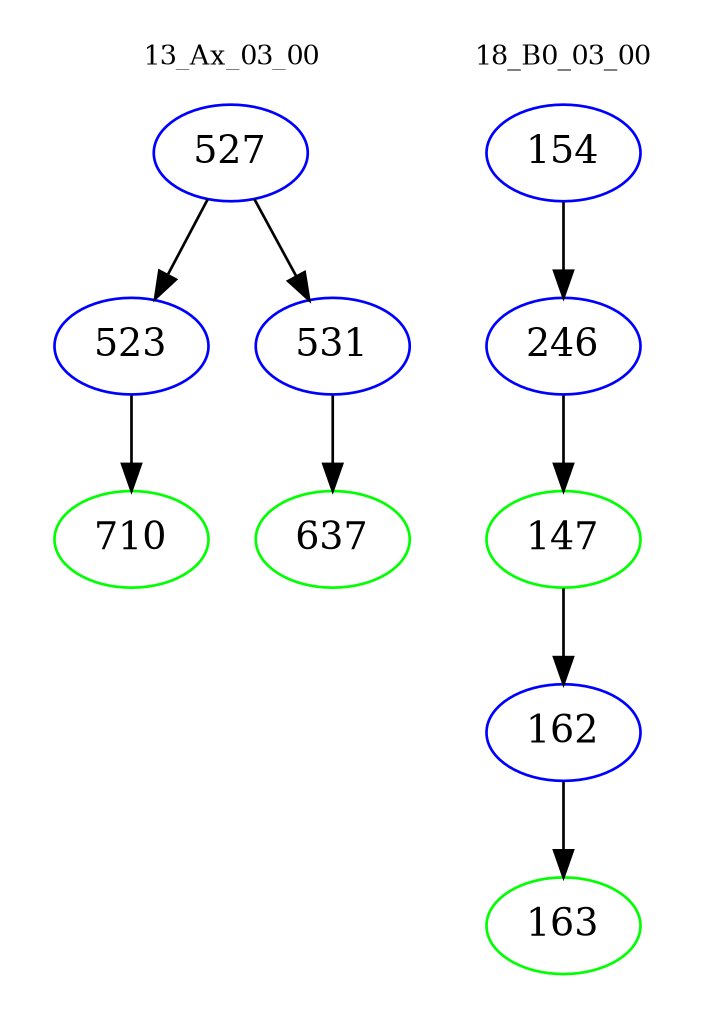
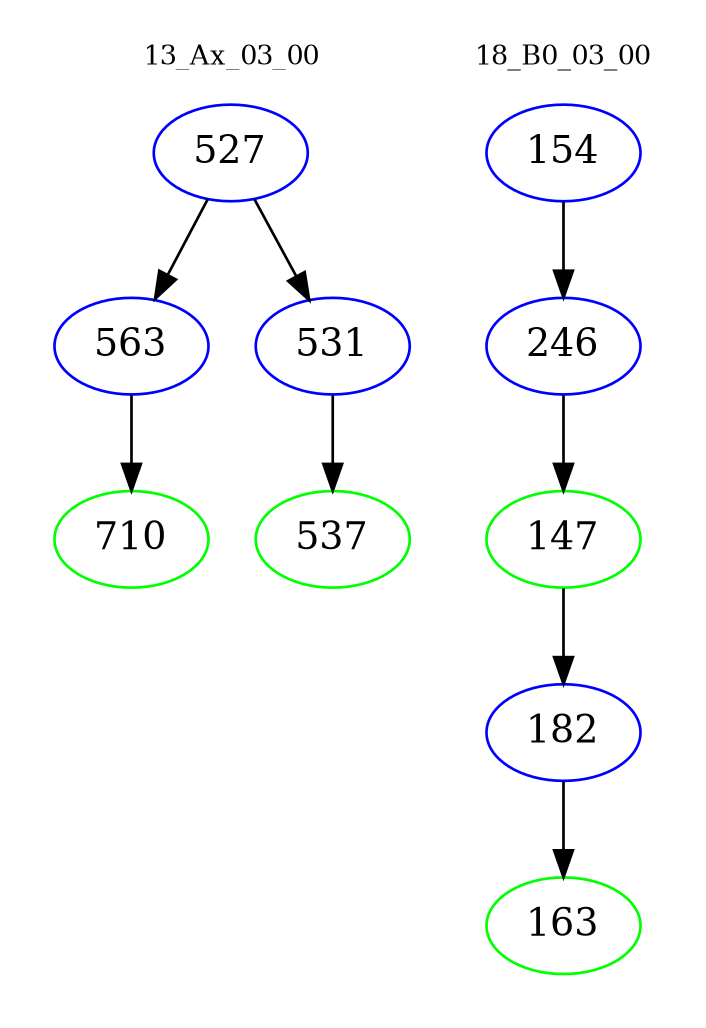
node "523": label "523" -> "563"
node "637": label "637" -> "537"
node "162": label "162" -> "182"
